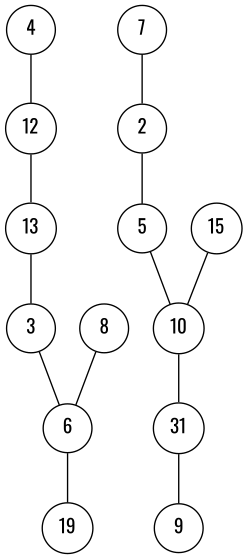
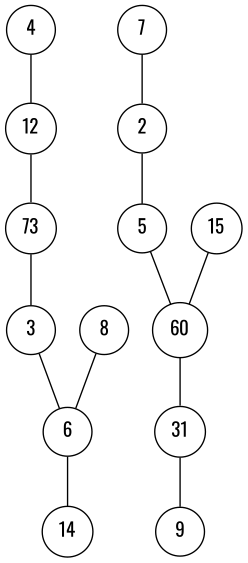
node "13": label "13" -> "73"
node "10": label "10" -> "60"
node "19": label "19" -> "14"
